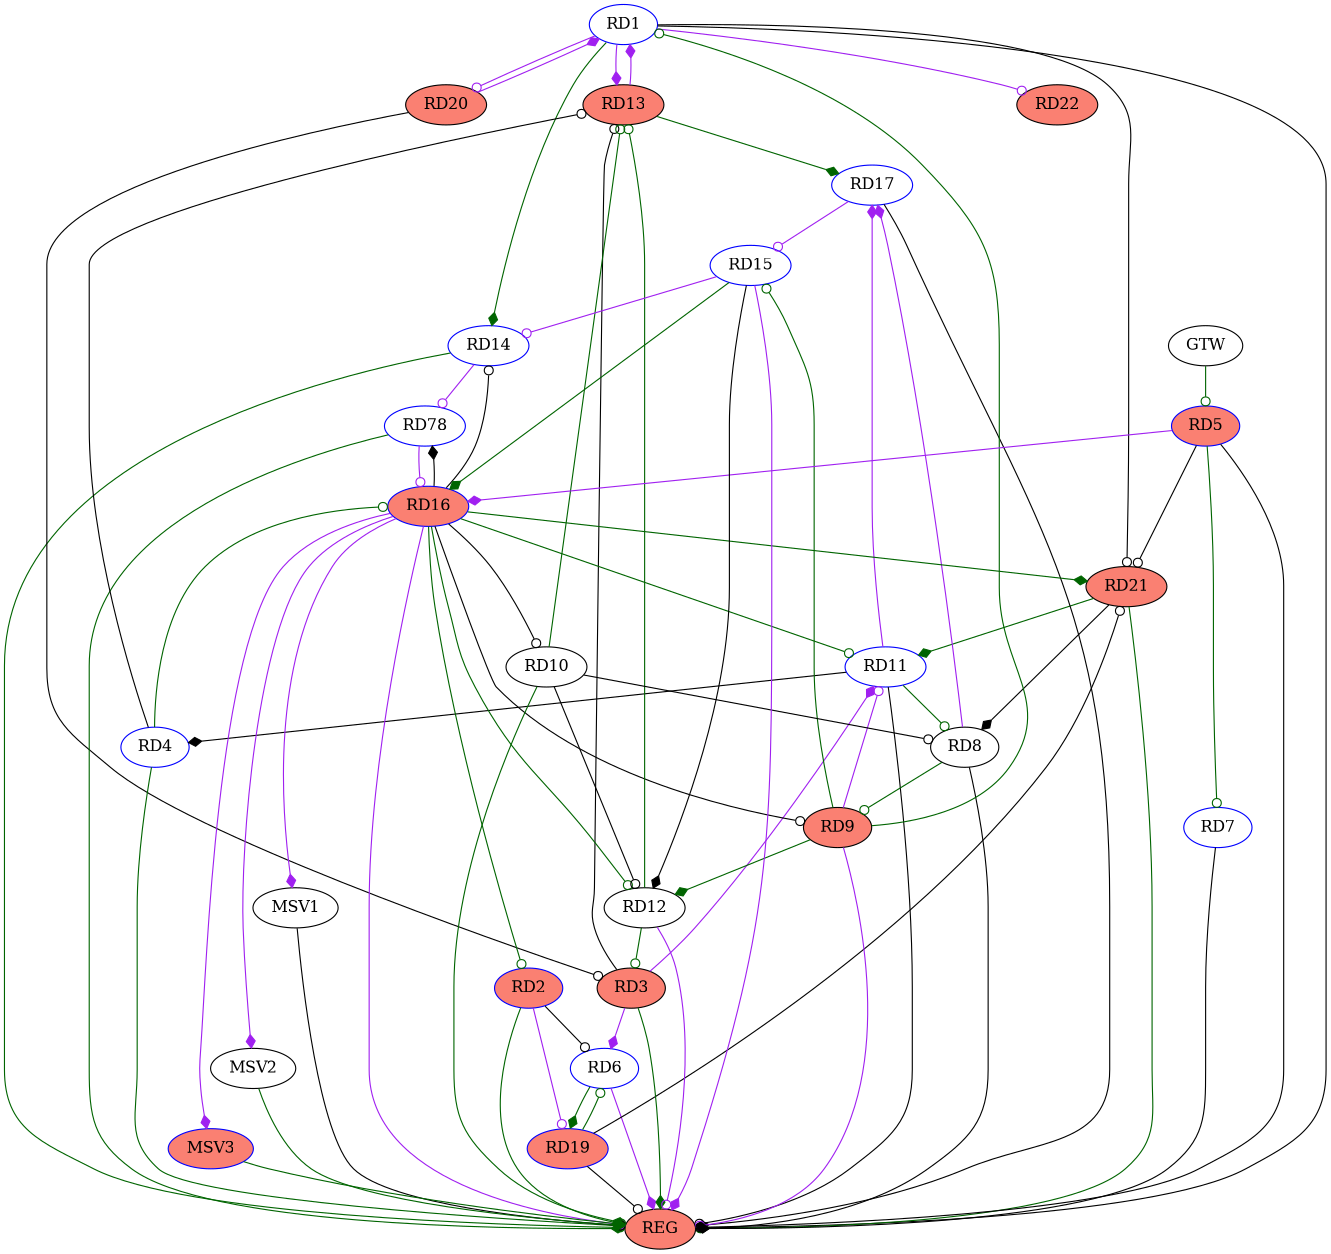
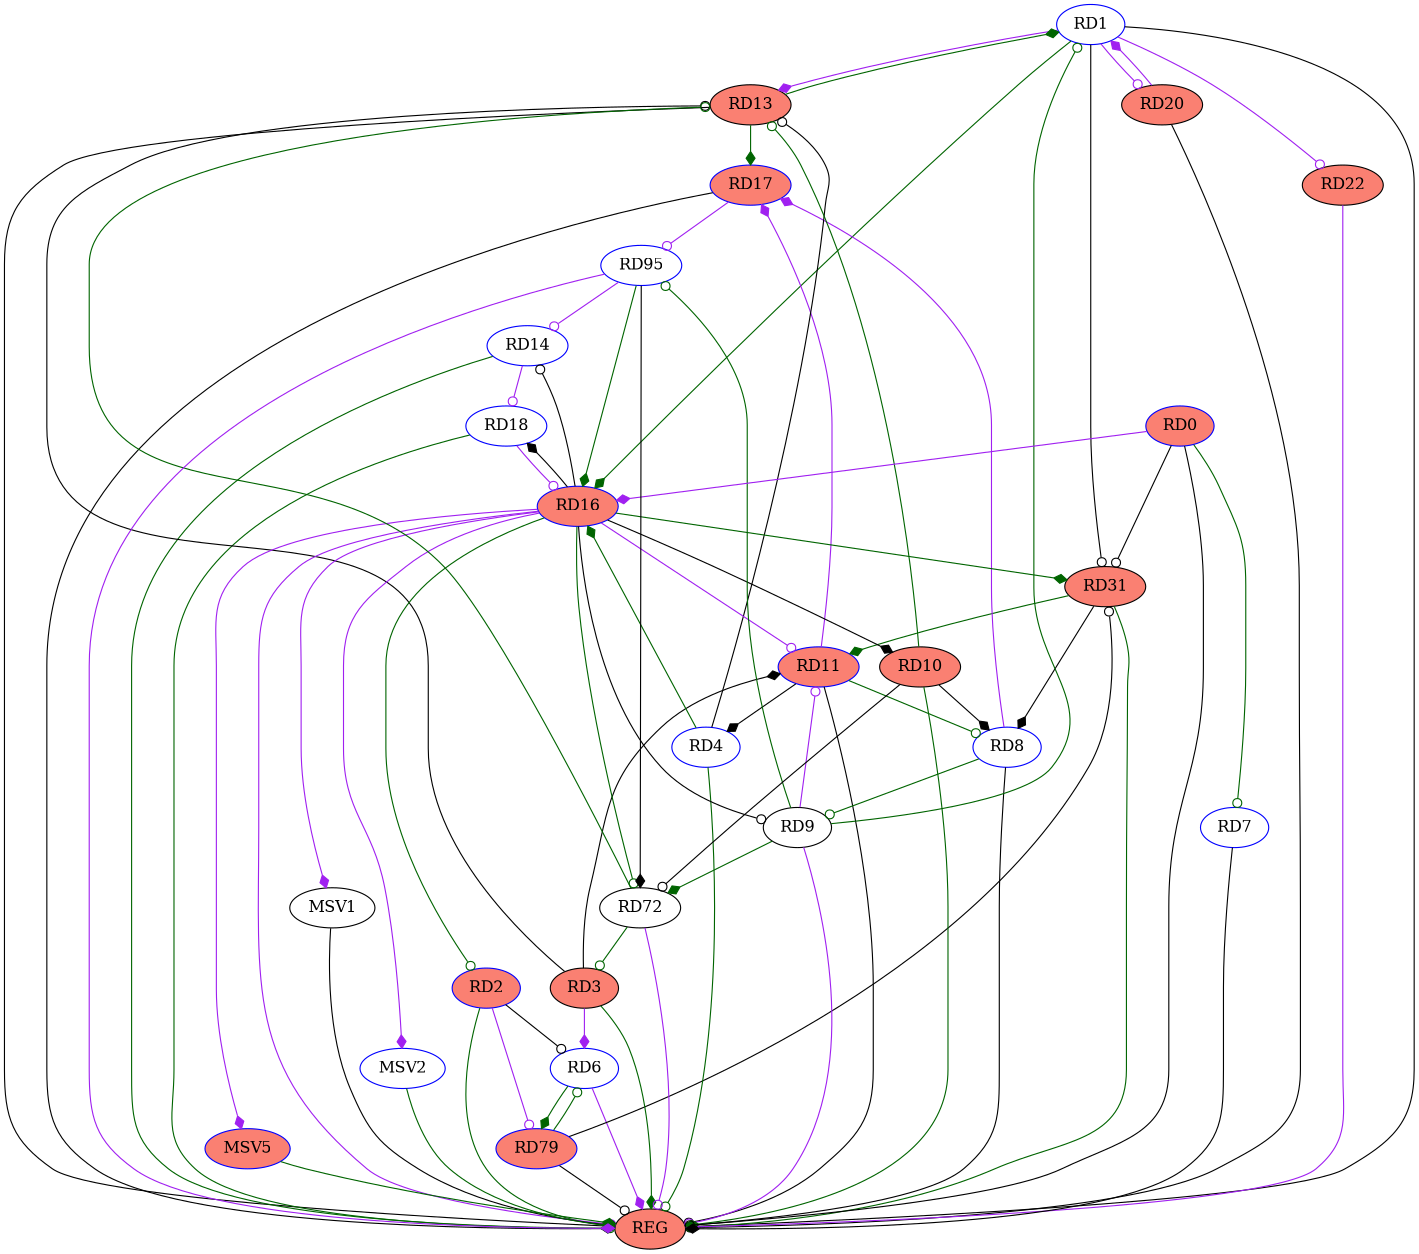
edge "RD13" -> "RD1": color purple -> darkgreen
edge "RD1" -> "RD14": now "RD1" -> "RD16"
node "RD17": fillcolor white -> salmon
node "RD15": label "RD15" -> "RD95"
node "GTW": removed
node "RD78": label "RD78" -> "RD18"
node "RD5": label "RD5" -> "RD0"
edge "RD4" -> "RD16": arrowhead odot -> diamond
edge "RD16" -> "RD10": arrowhead odot -> diamond
edge "RD16" -> "RD11": color darkgreen -> purple
node "RD21": label "RD21" -> "RD31"
edge "RD20" -> "RD3": now "RD20" -> "REG"
edge "RD13" -> "REG": added
node "RD10": fillcolor white -> salmon
node "RD11": fillcolor white -> salmon
edge "RD10" -> "RD8": arrowhead odot -> diamond
node "RD8": color black -> blue
node "RD9": fillcolor salmon -> white
edge "RD3" -> "RD11": color purple -> black
node "RD12": label "RD12" -> "RD72"
edge "RD22" -> "REG": added
node "MSV2": color black -> blue
node "MSV3": label "MSV3" -> "MSV5"
node "RD19": label "RD19" -> "RD79"
